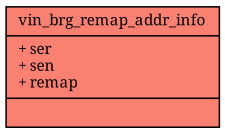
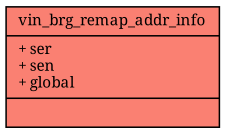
node "vin_brg_remap_addr_info": text "+ remap" -> "+ global"
